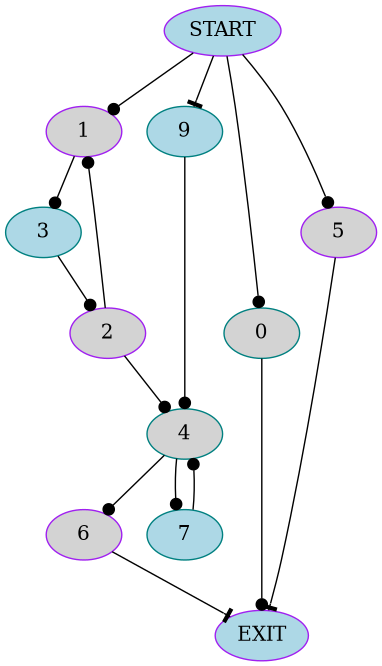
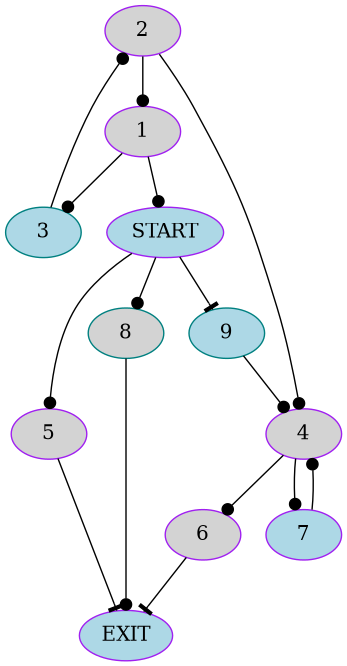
edge "START" -> "1": reversed
node "0": label "0" -> "8"
node "4": color teal -> purple
node "7": color teal -> purple
